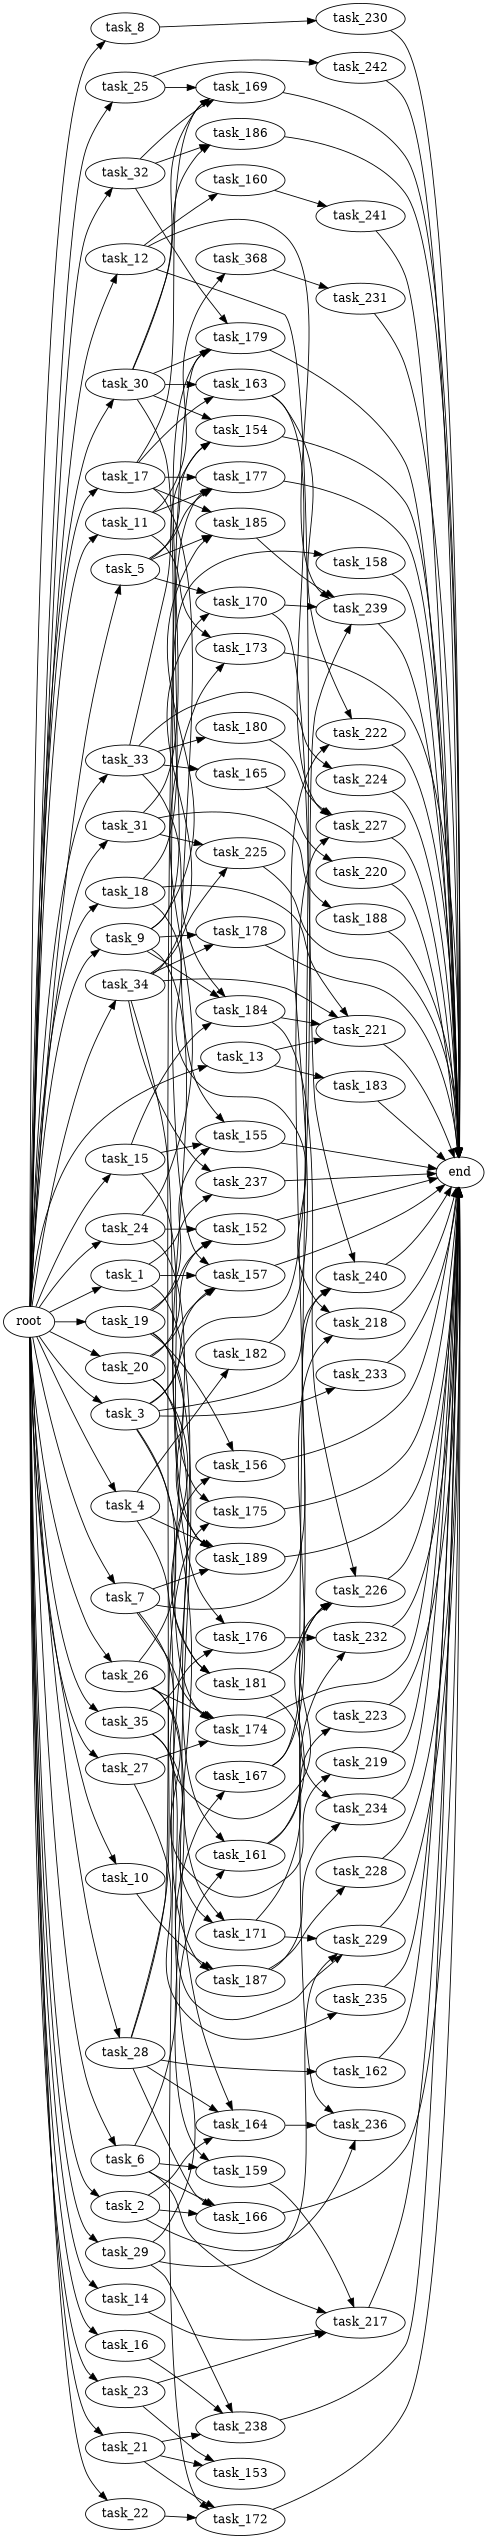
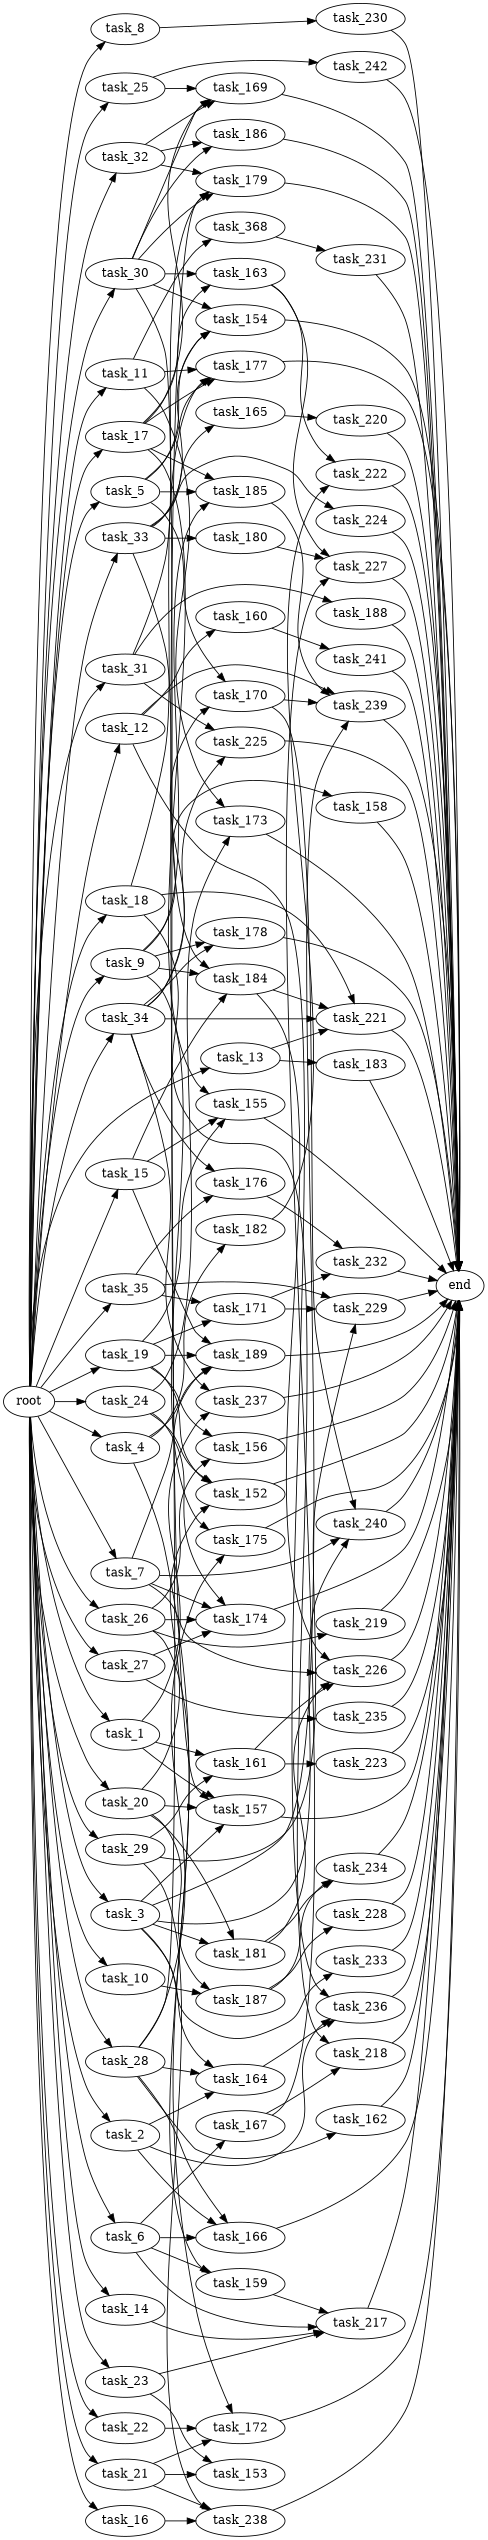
edge "task_236" -> "end": added
